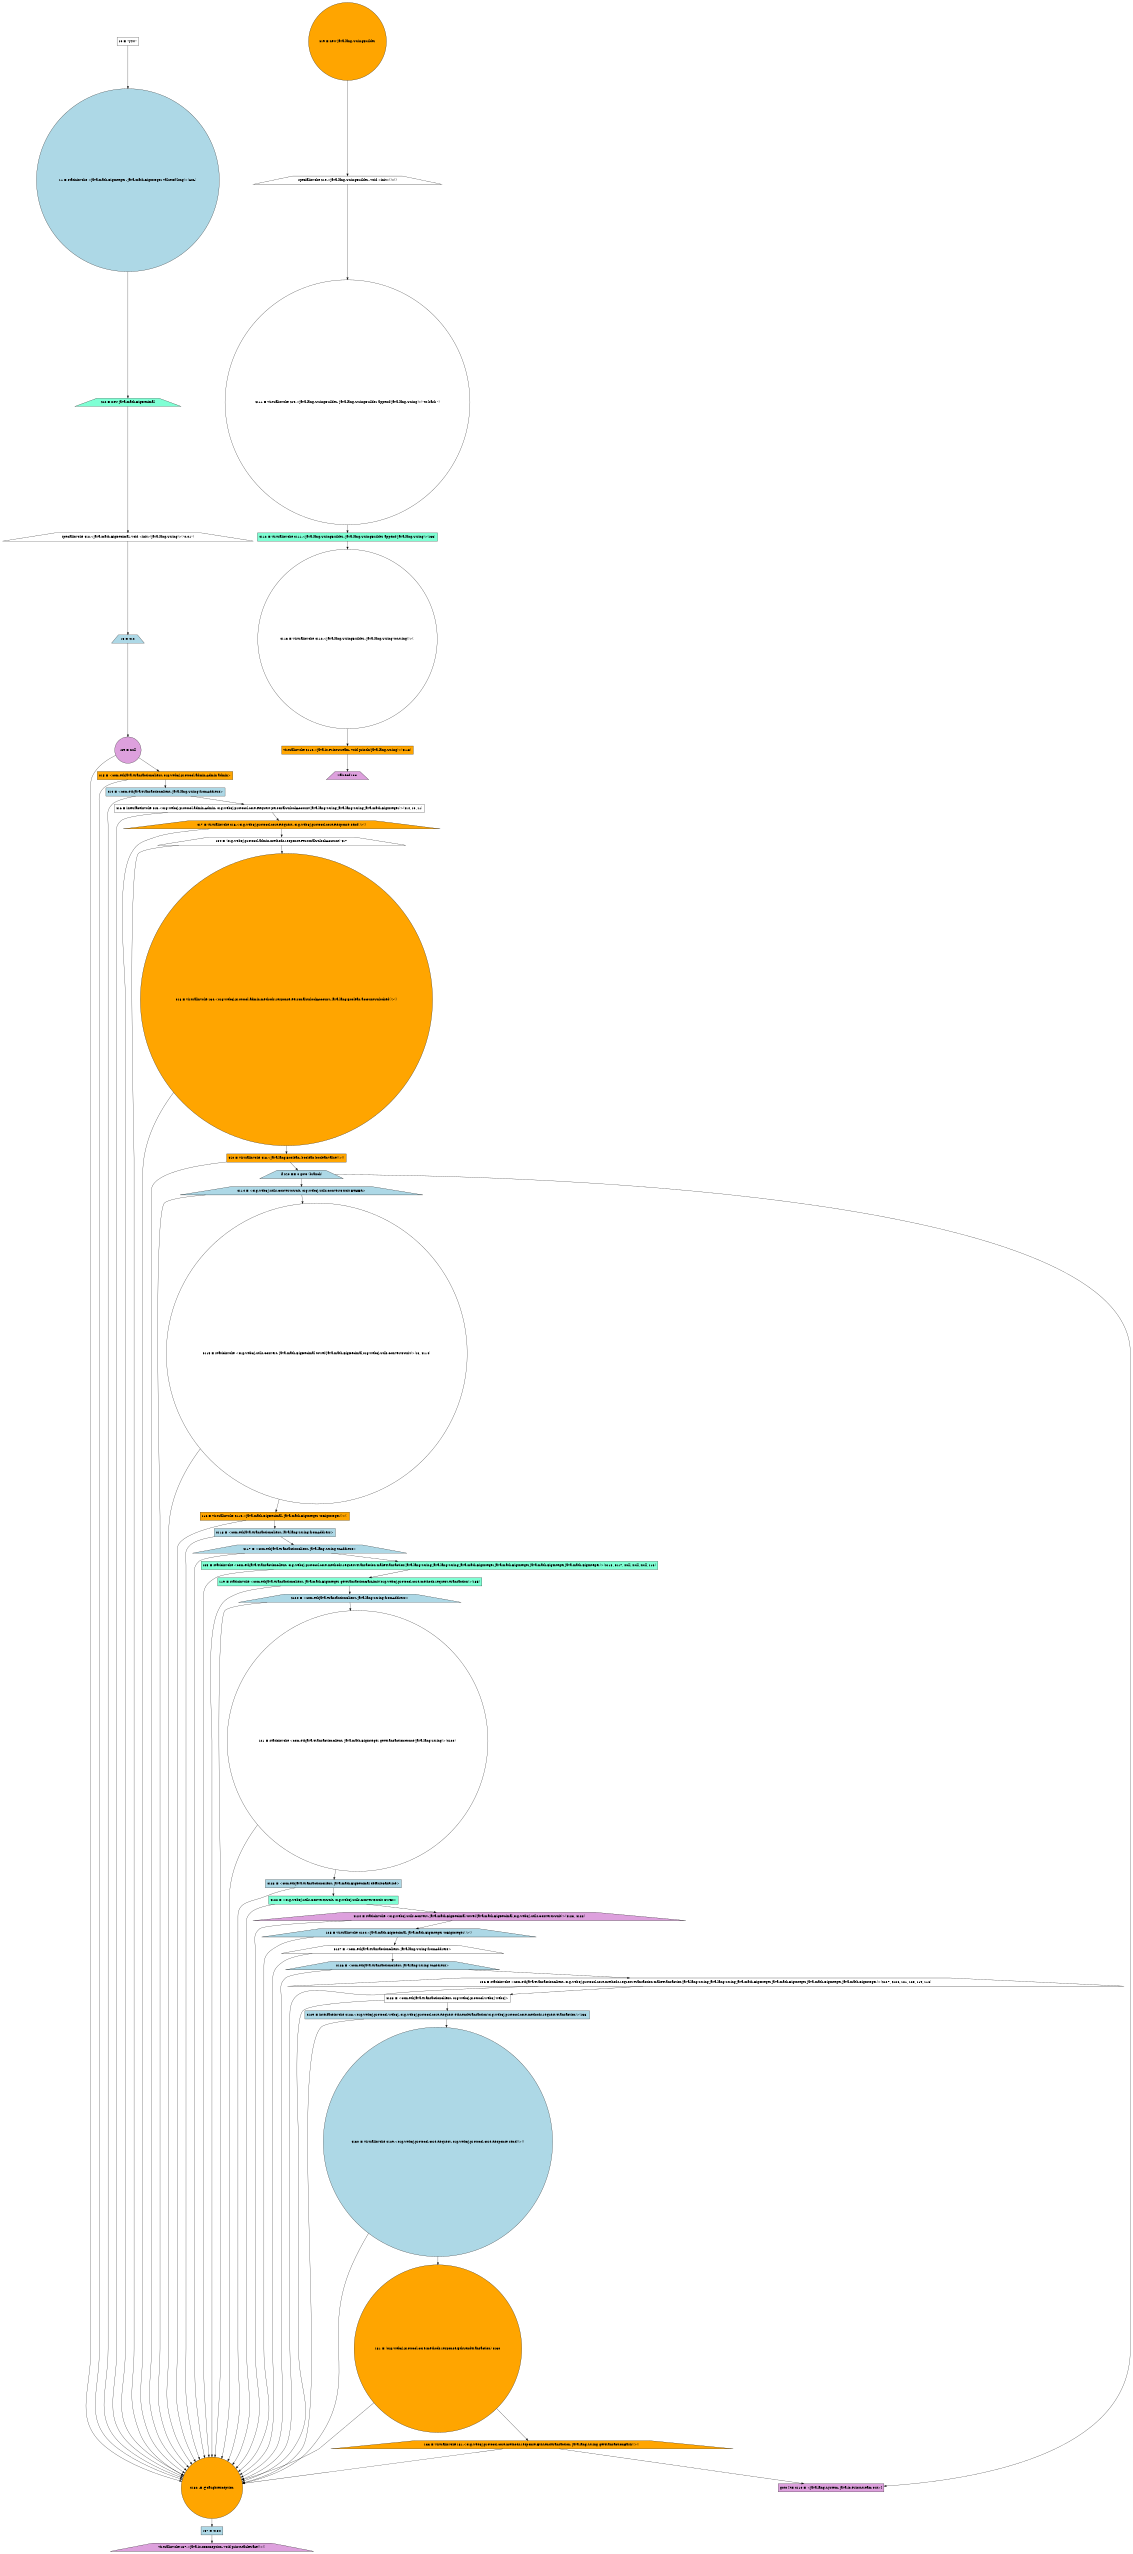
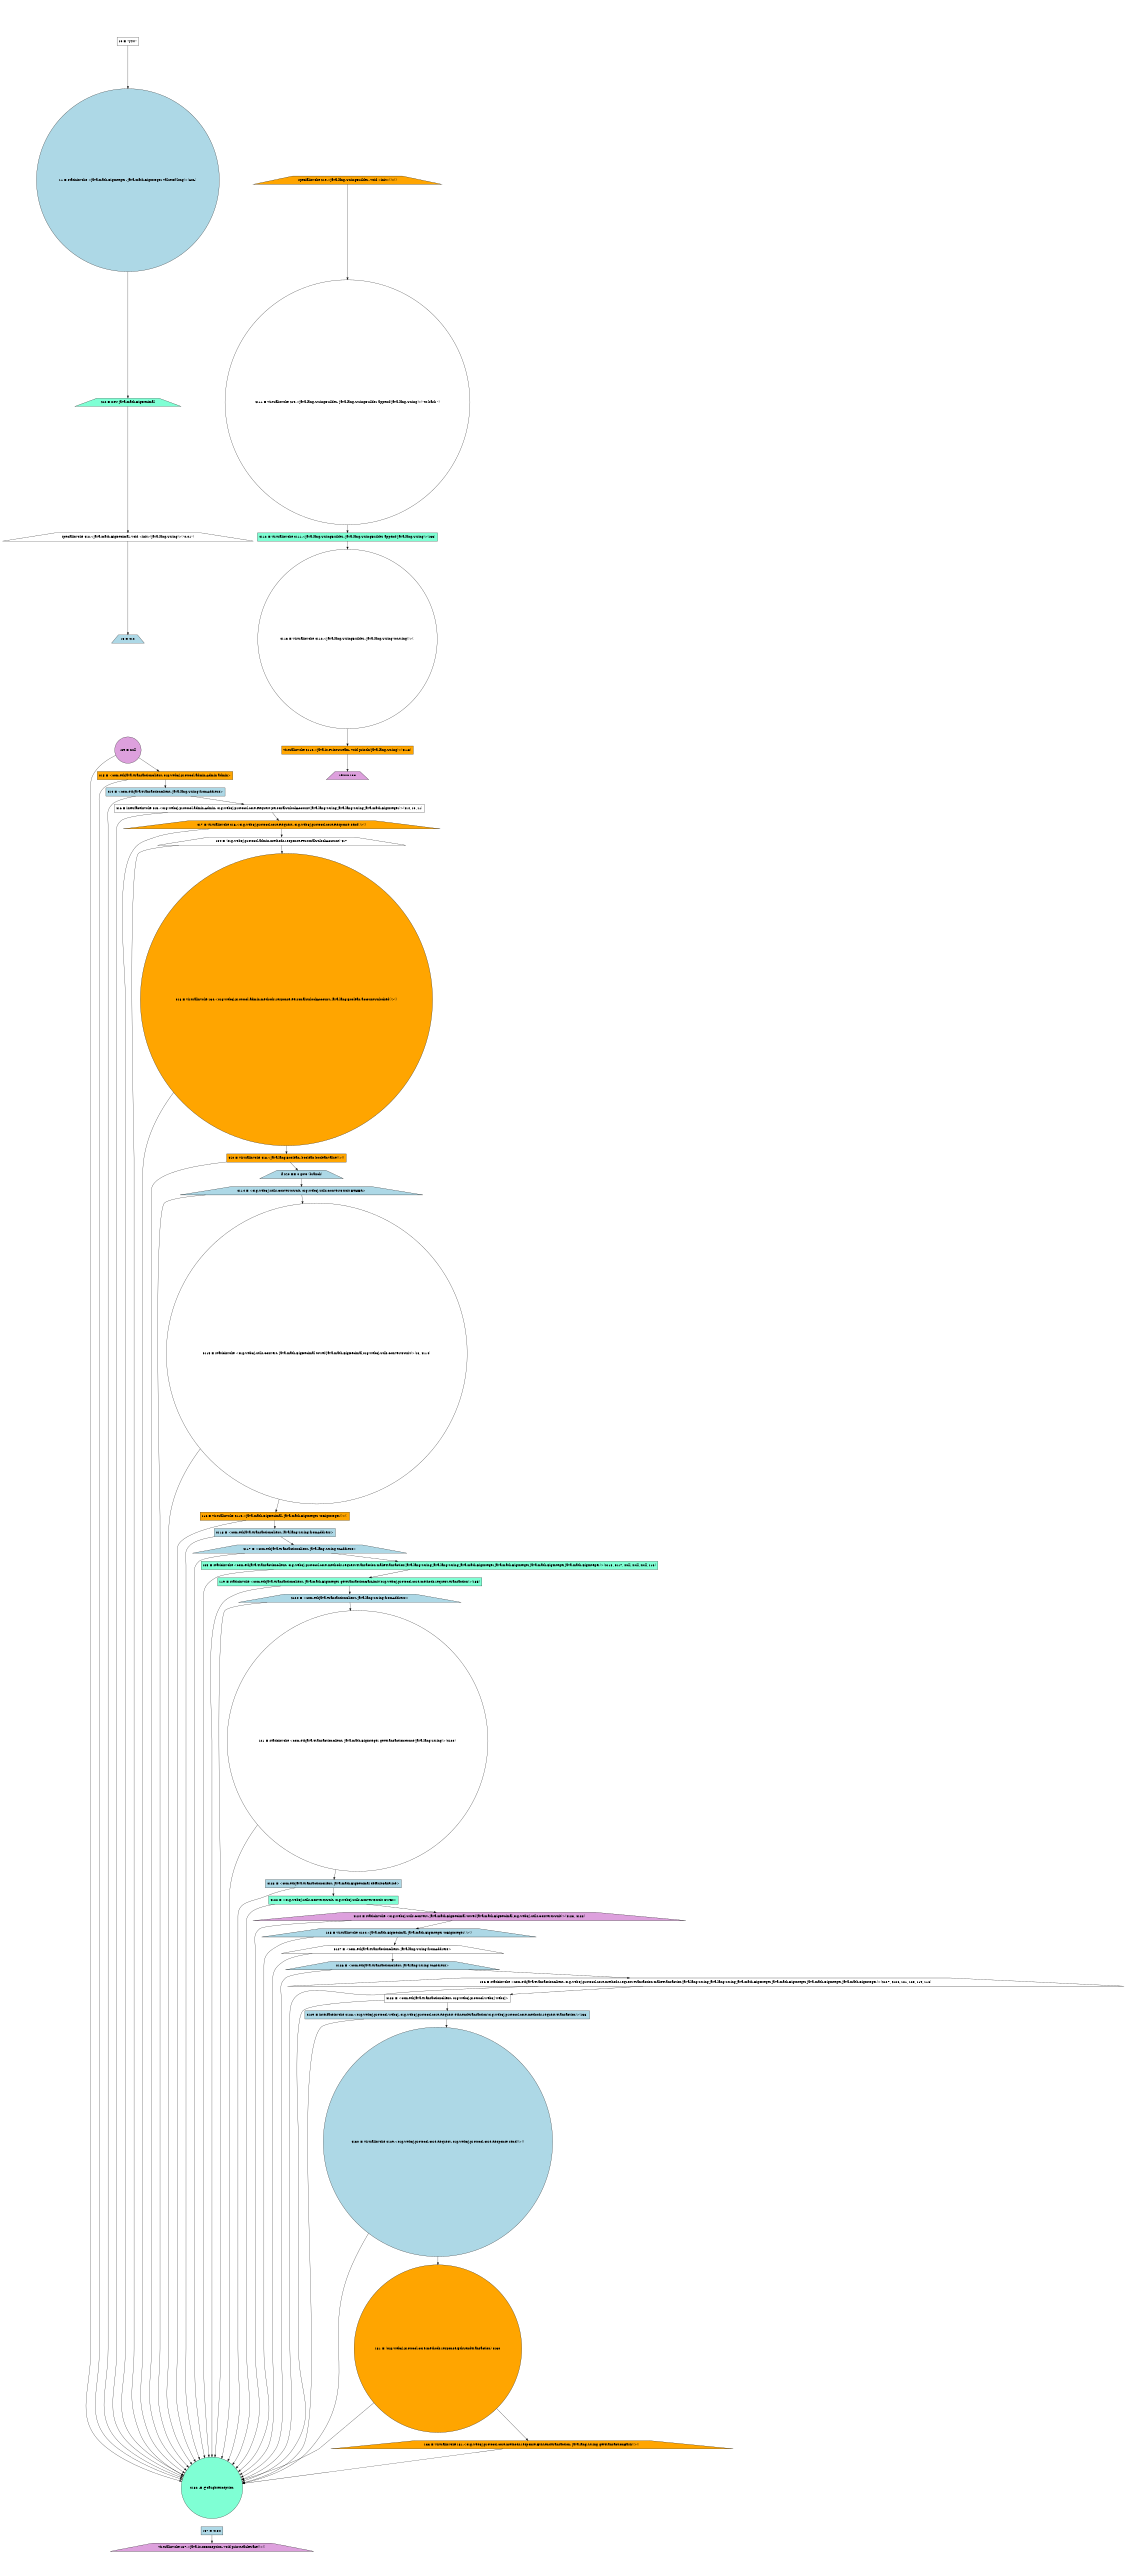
node "$r9 = new java.lang.StringBuilder": removed
node "specialinvoke $r9.<java.lang.StringBuilder: void <init>()>()": fillcolor white -> orange
edge "r3 = $r2" -> "r39 = null": removed
node "valueOf r33": label "valueOf r33" -> "return r33"
node "$r32 := @caughtexception": fillcolor orange -> aquamarine
node "goto [?= $r10 = <java.lang.System: java.io.PrintStream out>]": removed
edge "$r32 := @caughtexception" -> "r37 = $r32": removed
